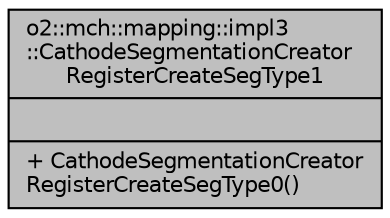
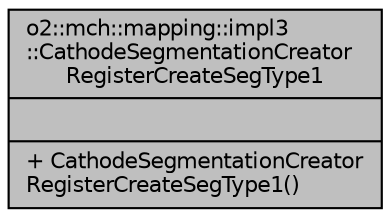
node "o2::mch::mapping::impl3": text "RegisterCreateSegType0()" -> "RegisterCreateSegType1()"
